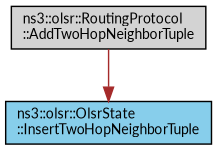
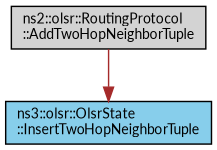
node "ns3::olsr::RoutingProtocol ::AddTwoHopNeighborTuple": label "ns3::olsr::RoutingProtocol ::AddTwoHopNeighborTuple" -> "ns2::olsr::RoutingProtocol ::AddTwoHopNeighborTuple"
